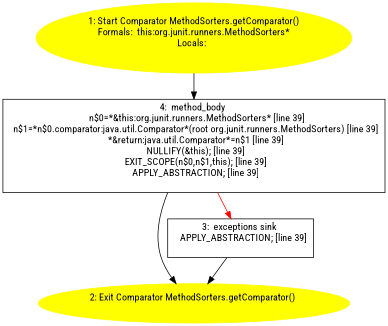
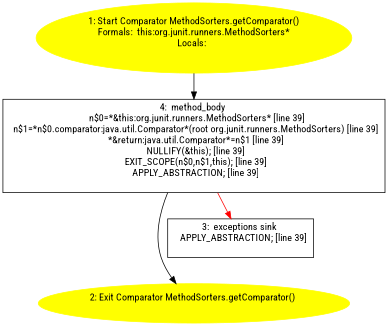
edge "3:  exceptions sink APPLY_ABSTRACTION; [line 39]" -> "2: Exit Comparator MethodSorters.getComparator()": removed
